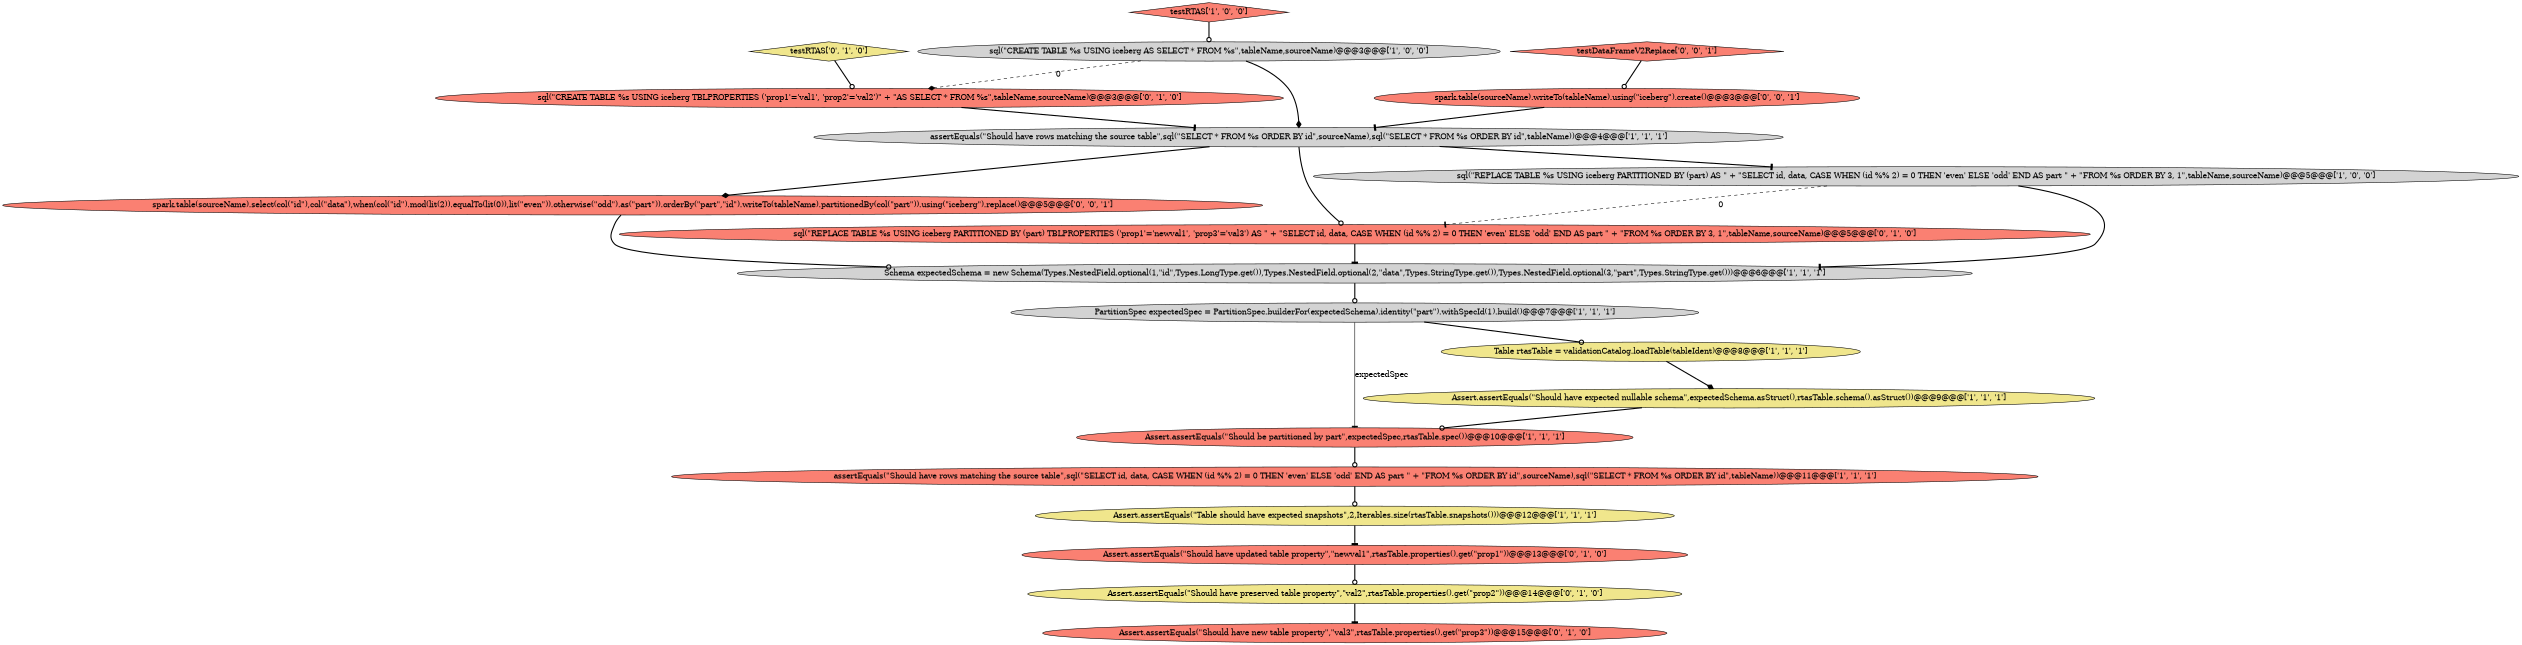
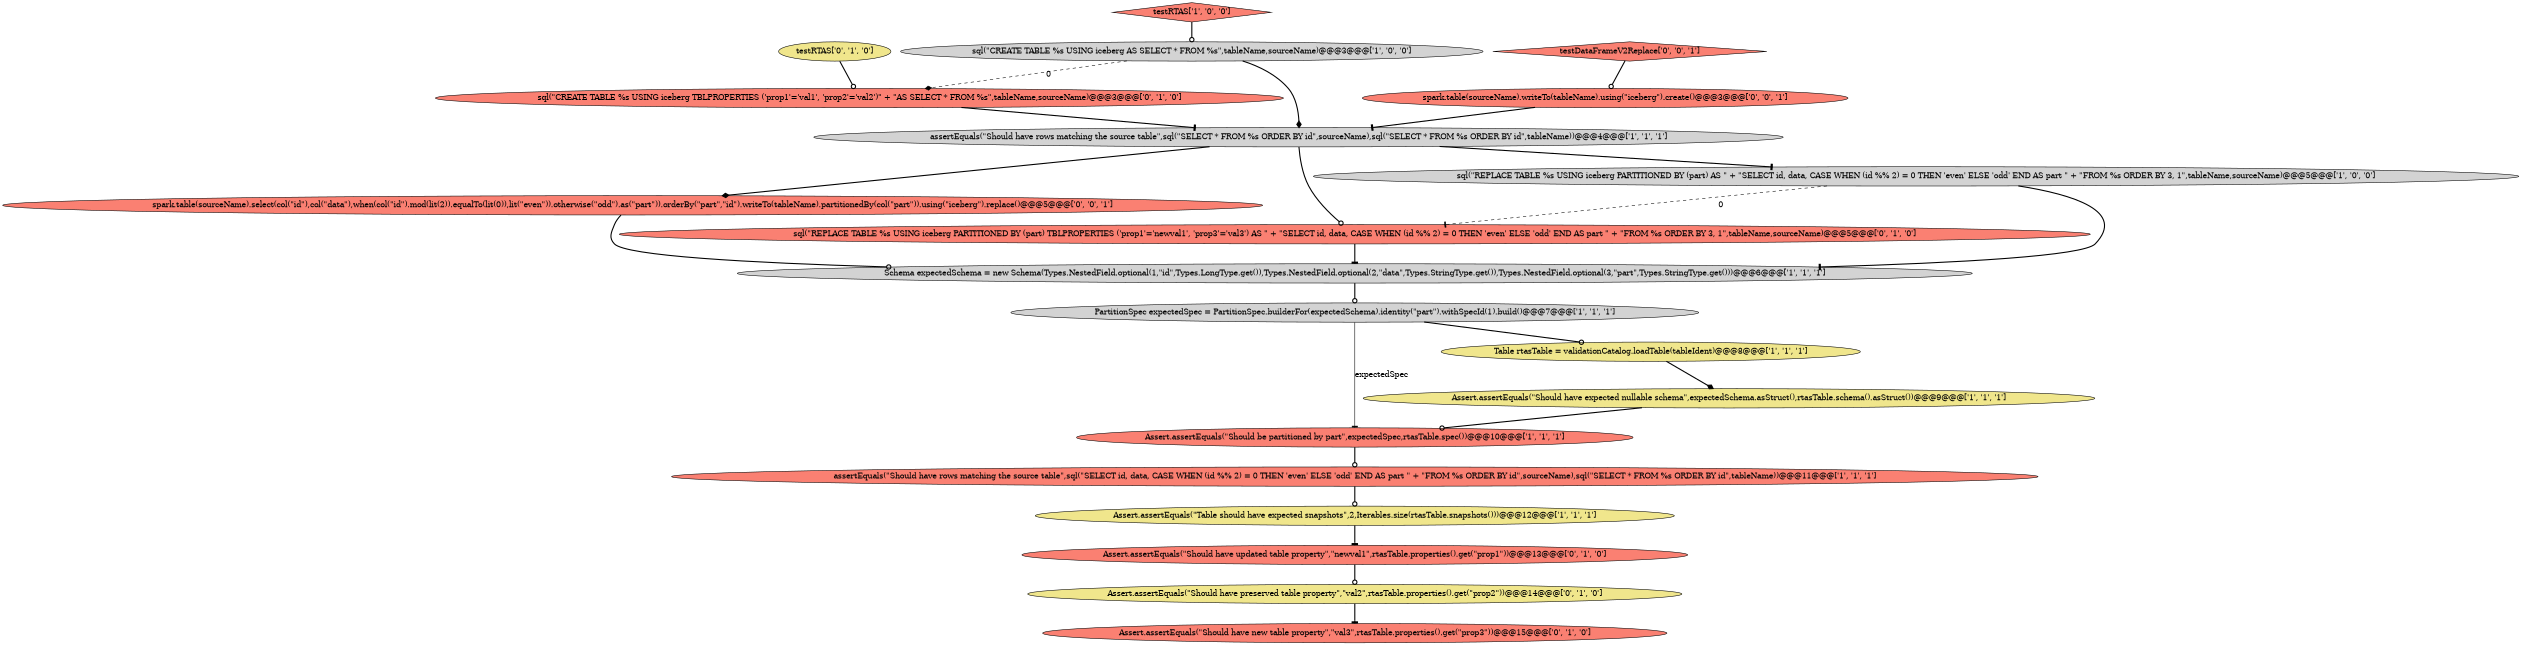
node "testRTAS['0', '1', '0']": shape diamond -> ellipse
